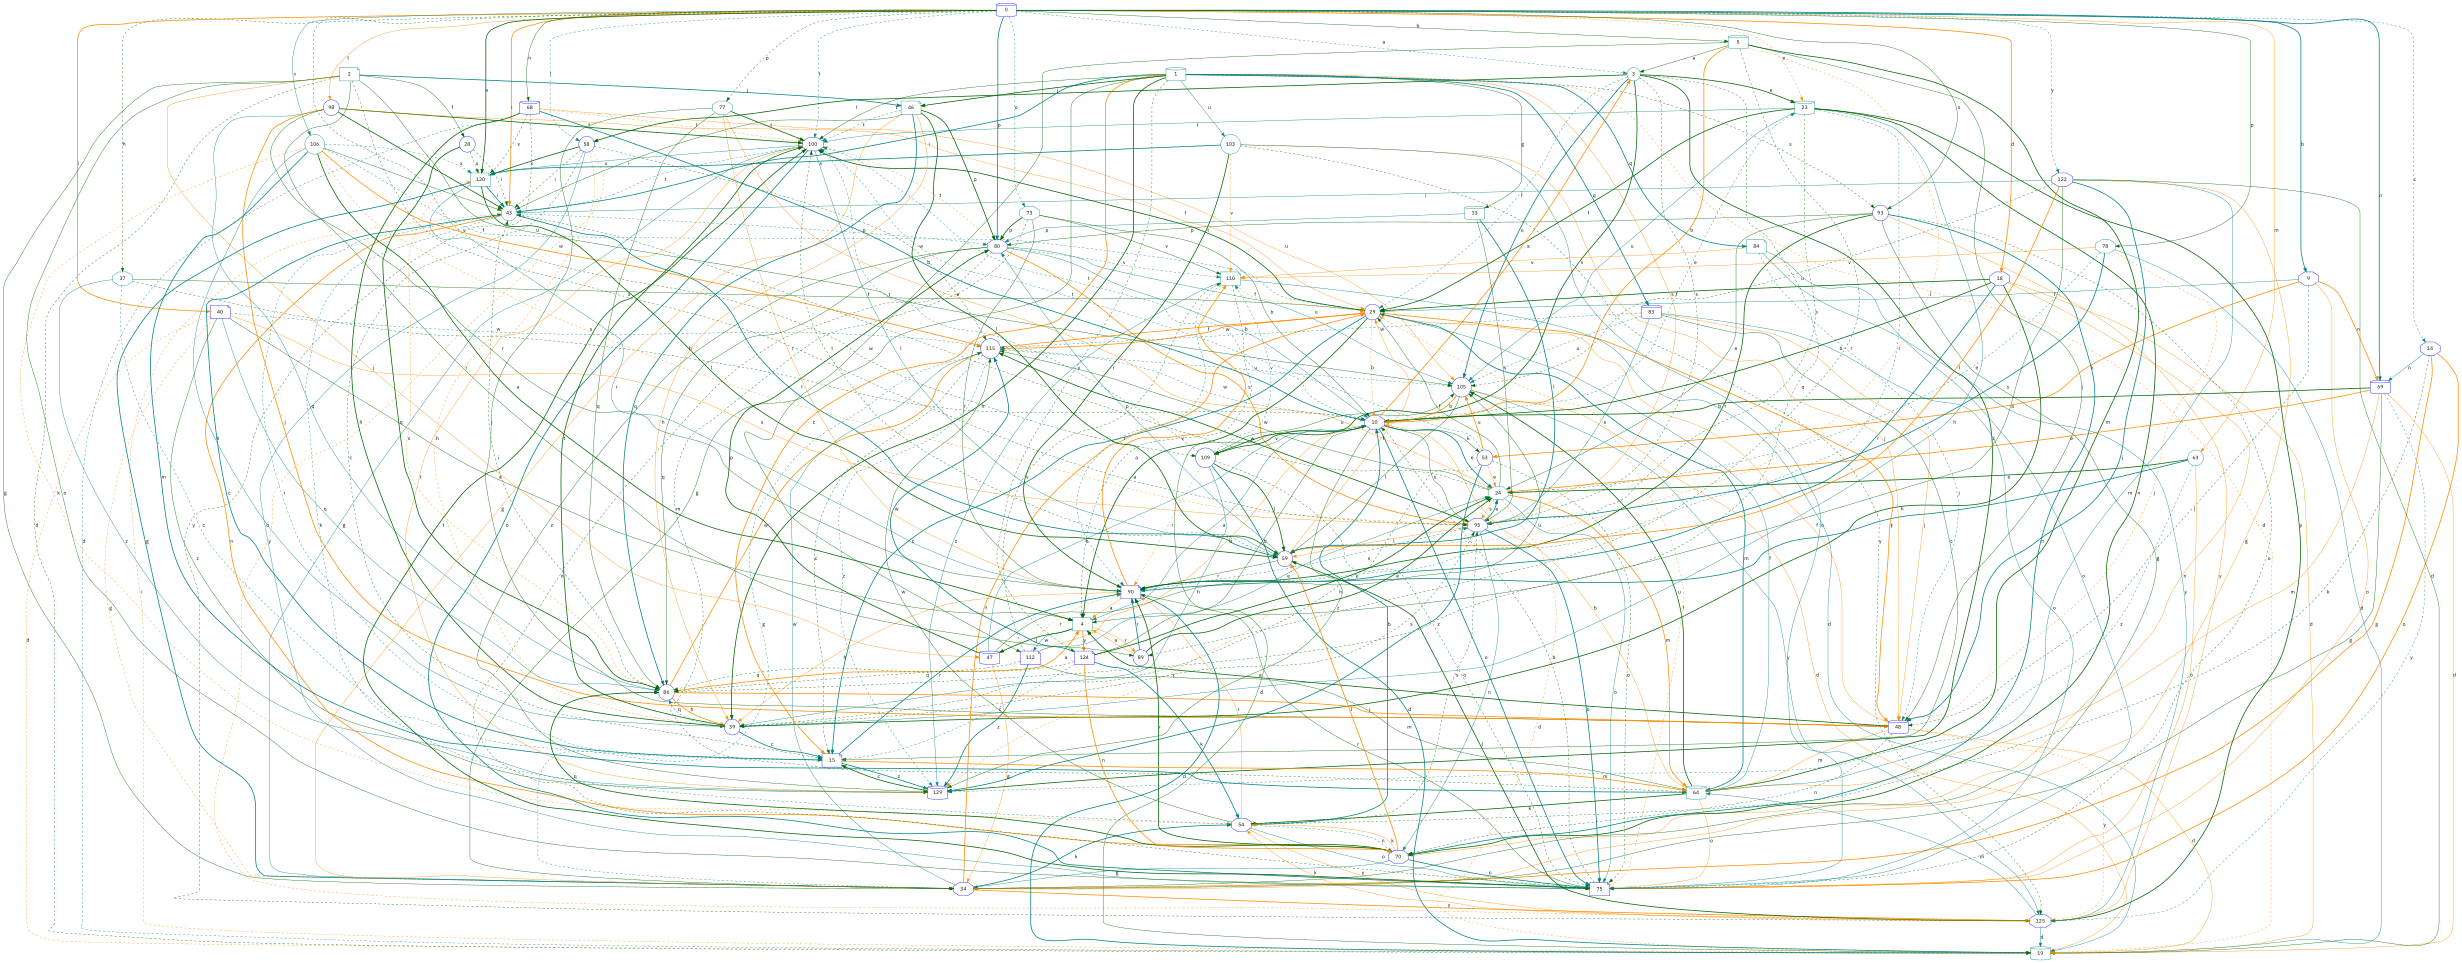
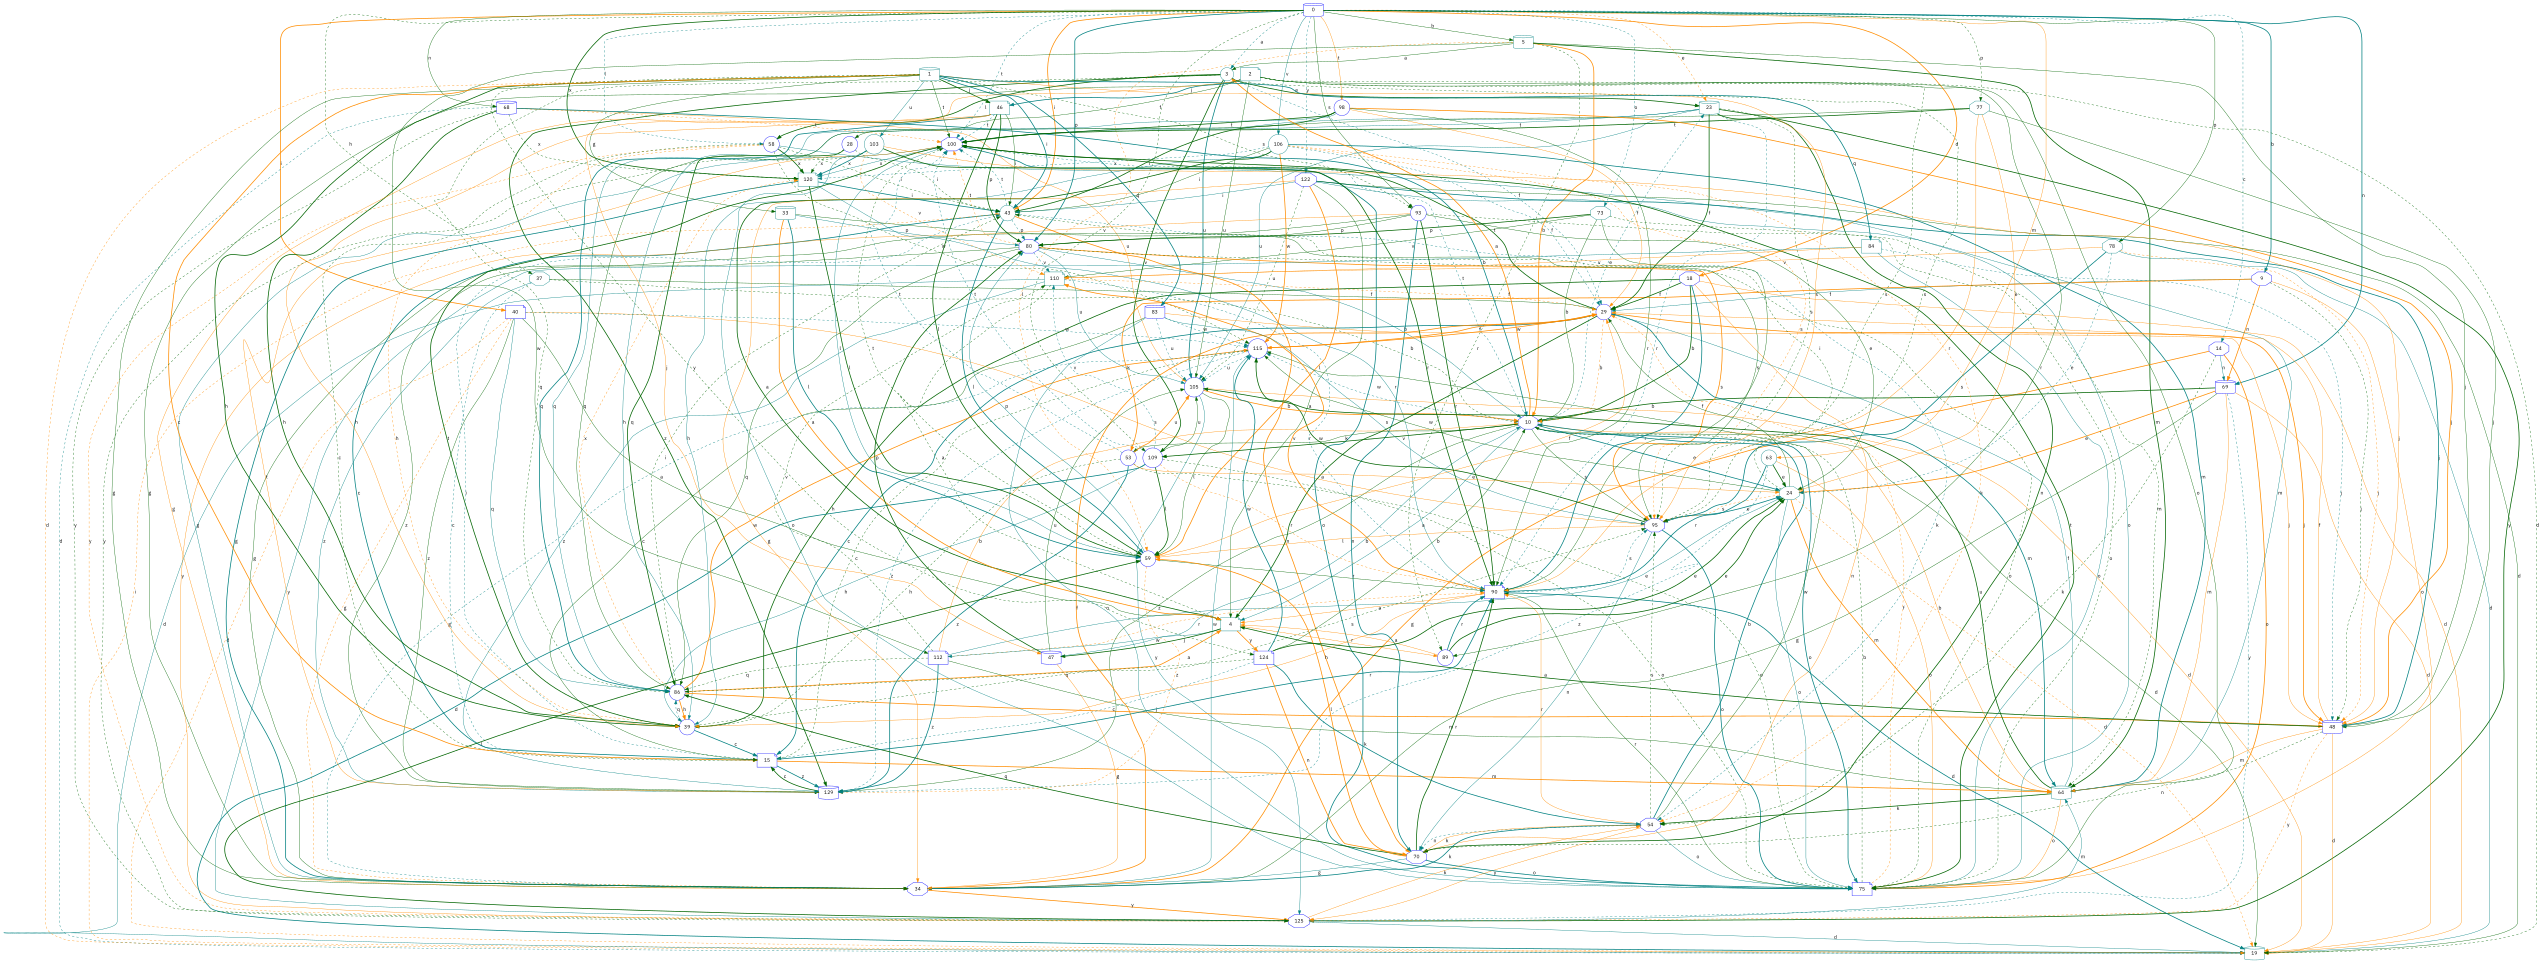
edge "33" -> "4": added, label "a"
